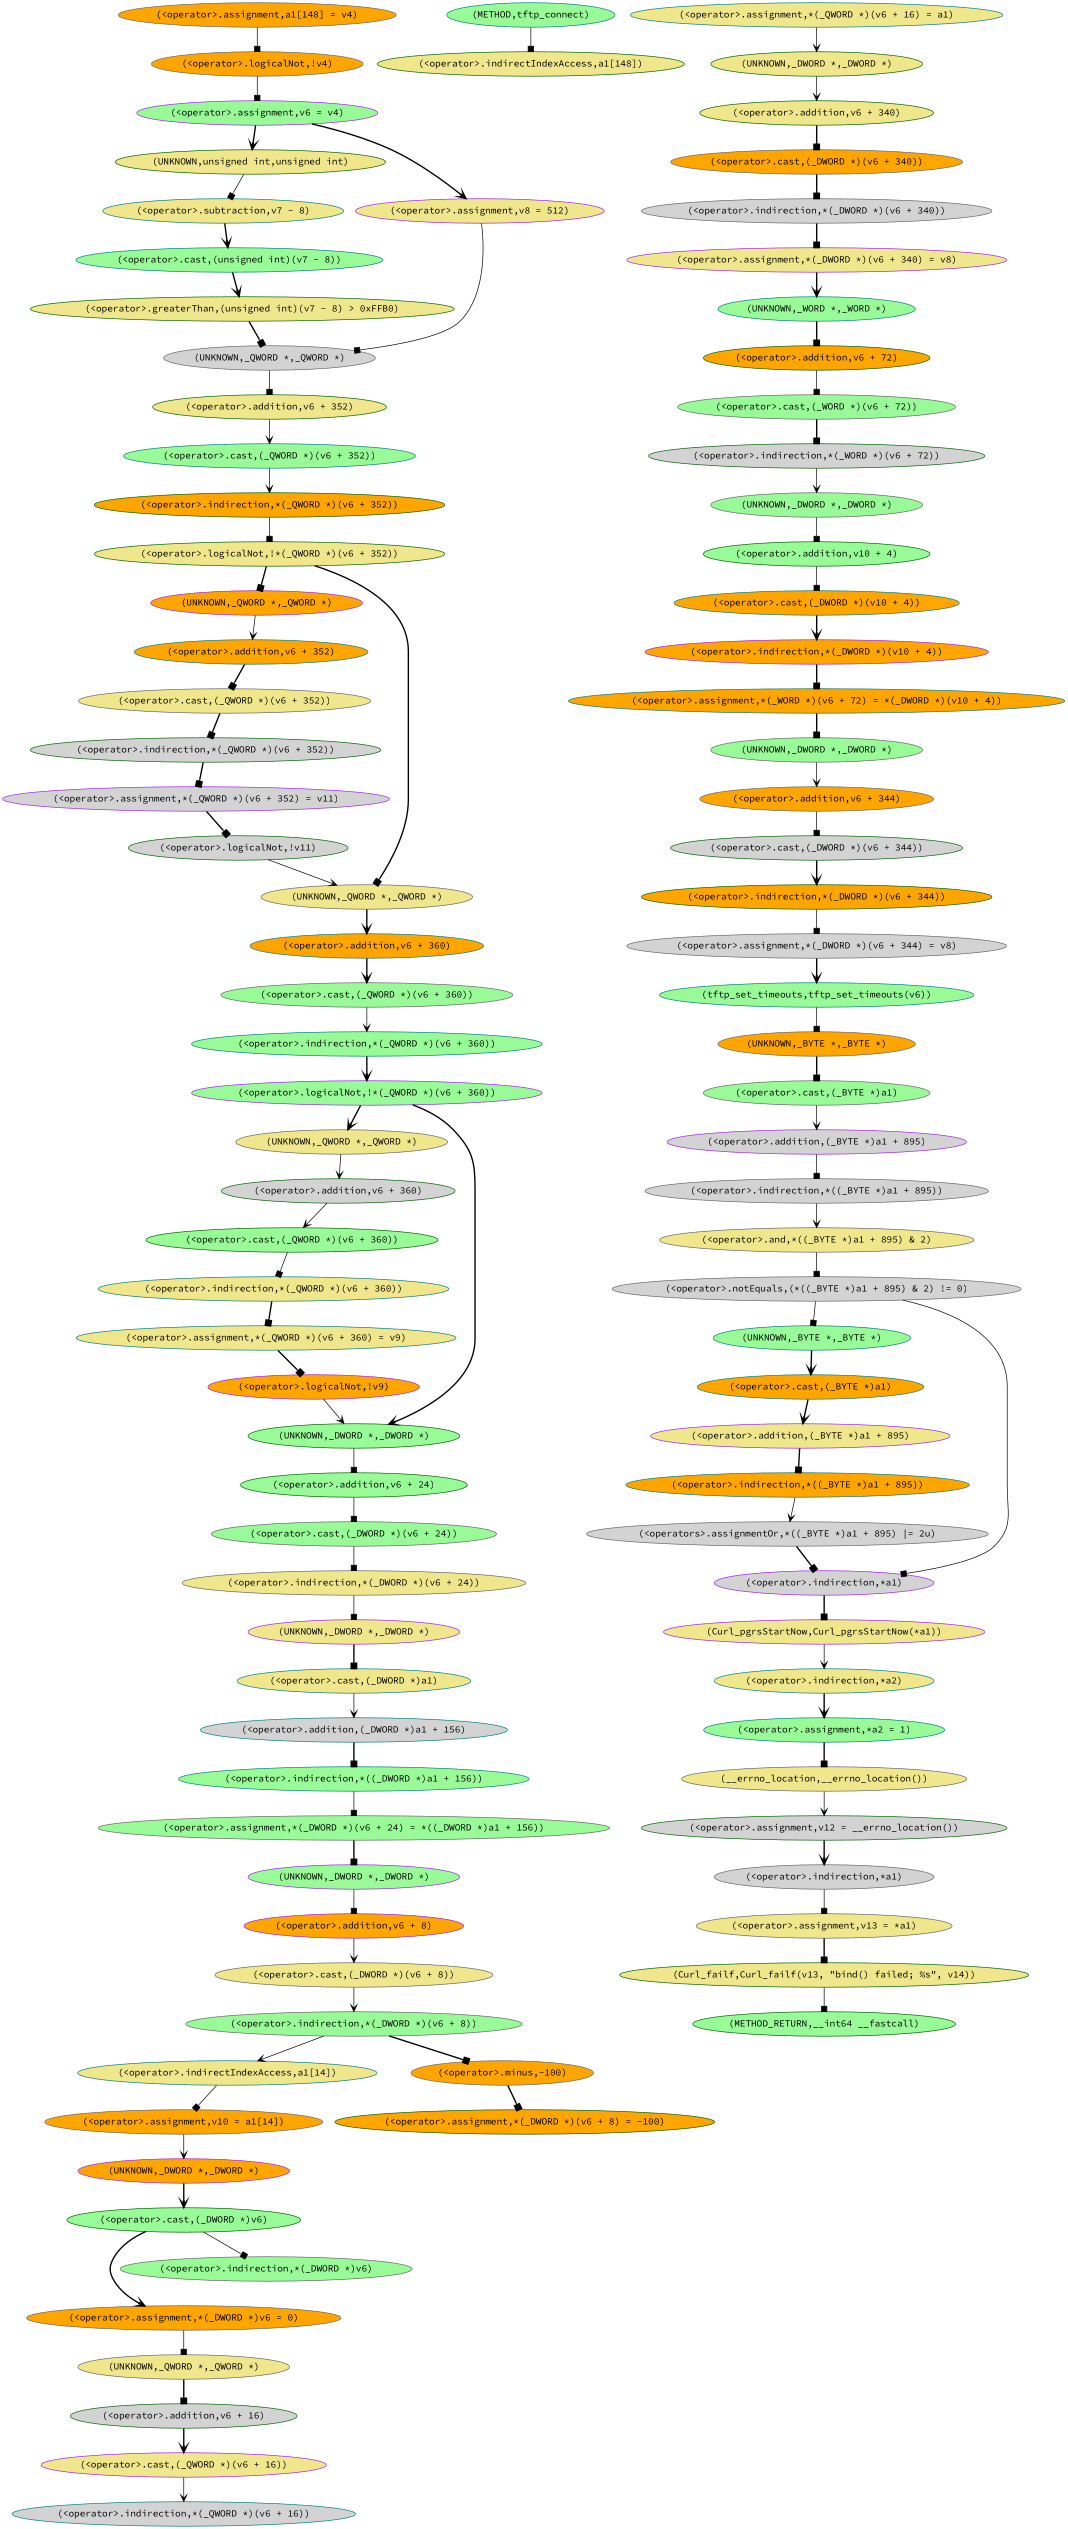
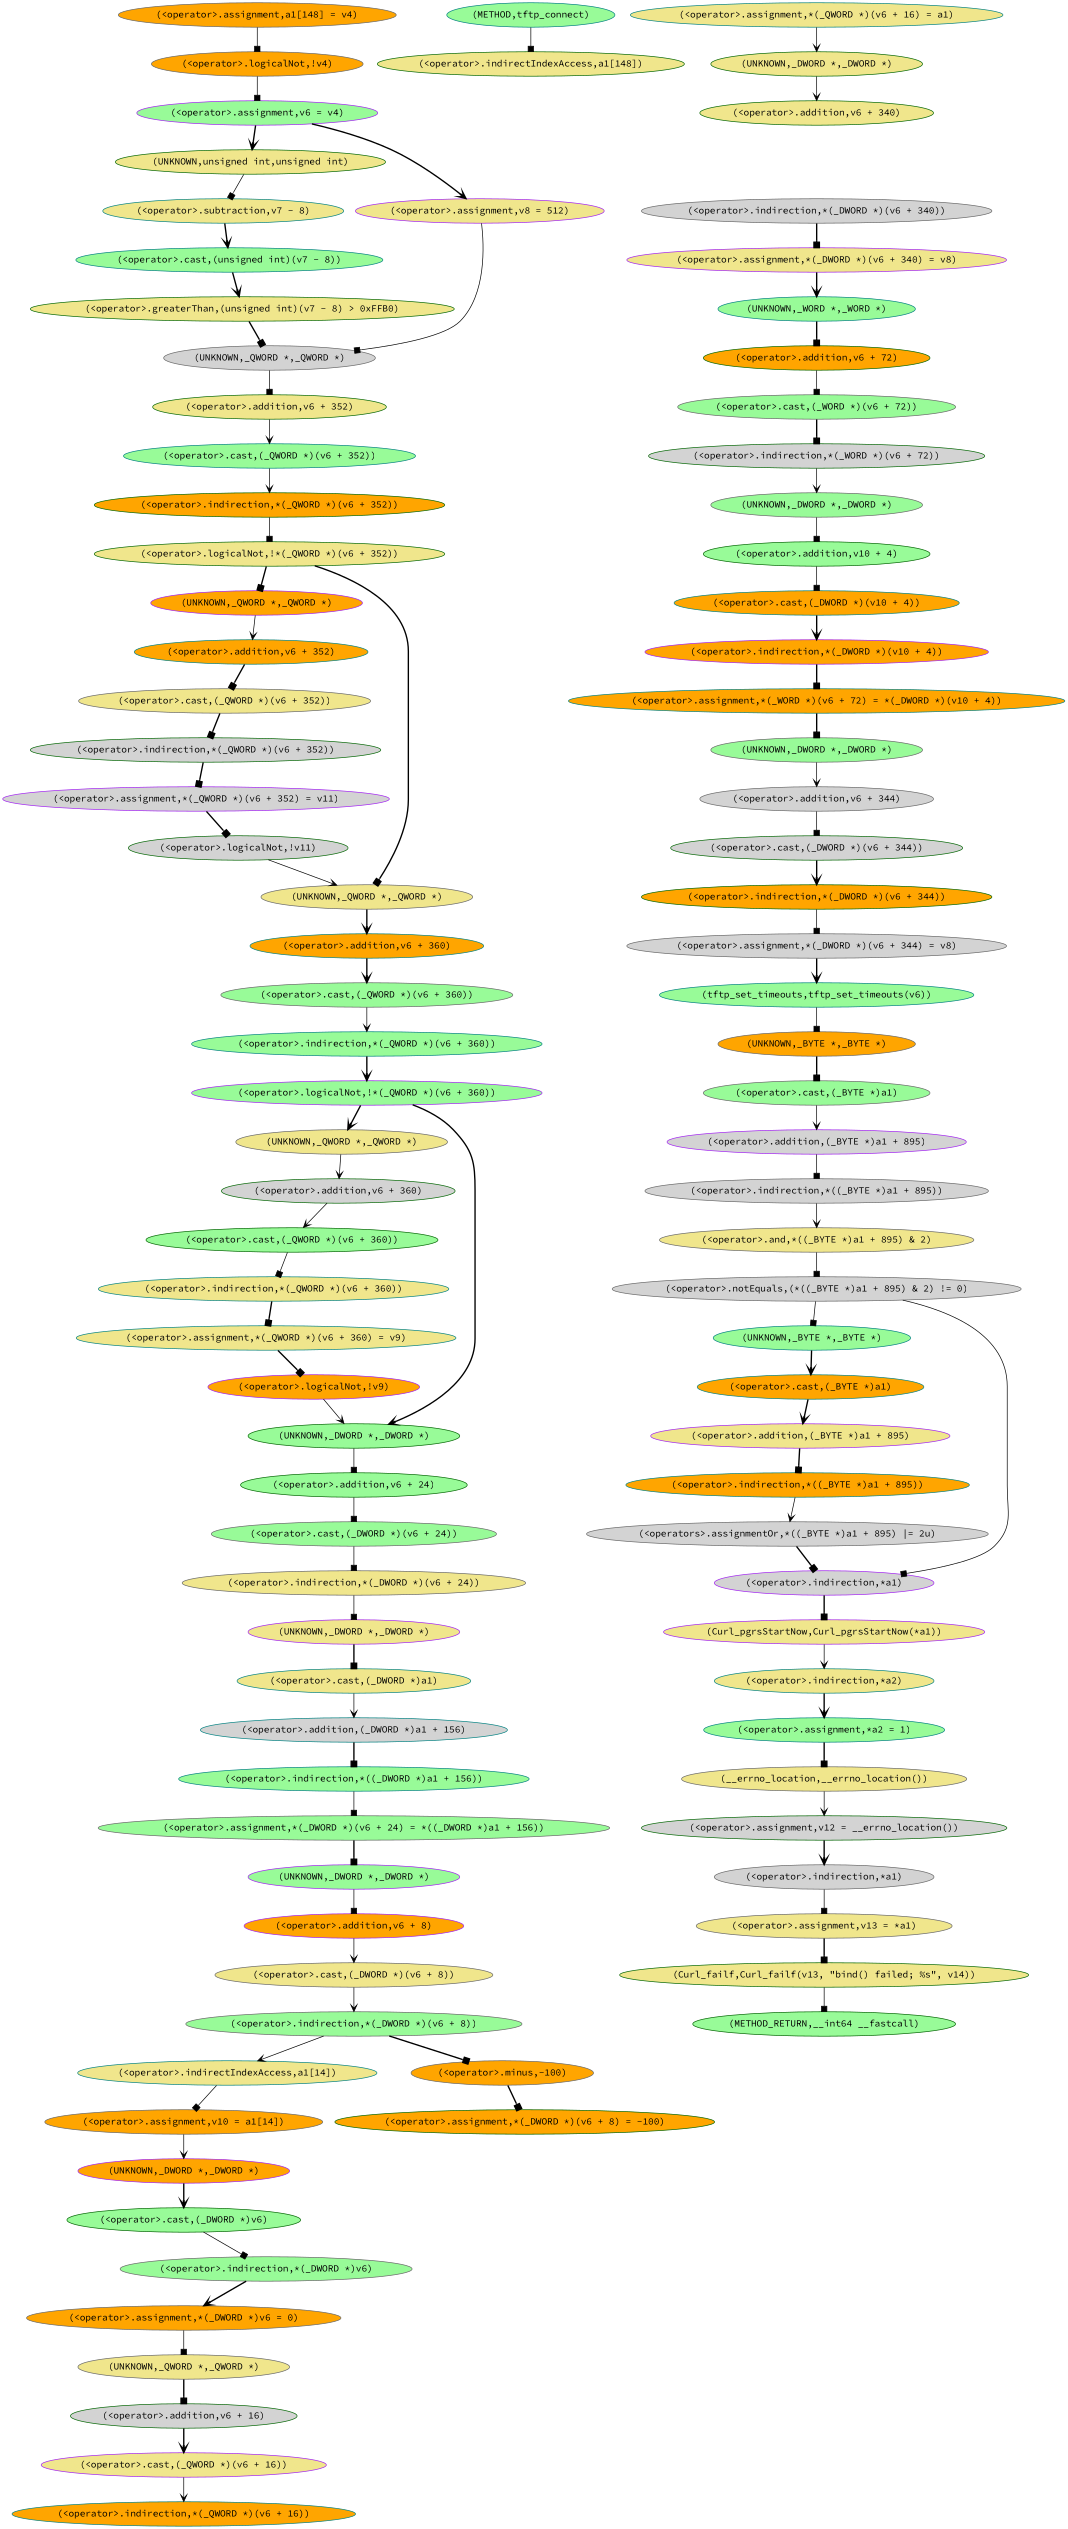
node "(<operator>.cast,(_DWORD *)(v6 + 340))": removed
node "(<operator>.addition,v6 + 344)": fillcolor orange -> lightgrey
edge "(<operator>.cast,(_DWORD *)v6)" -> "(<operator>.assignment,*(_DWORD *)v6 = 0)": now "(<operator>.indirection,*(_DWORD *)v6)" -> "(<operator>.assignment,*(_DWORD *)v6 = 0)"
node "(<operator>.indirection,*(_QWORD *)(v6 + 16))": fillcolor lightgrey -> orange
